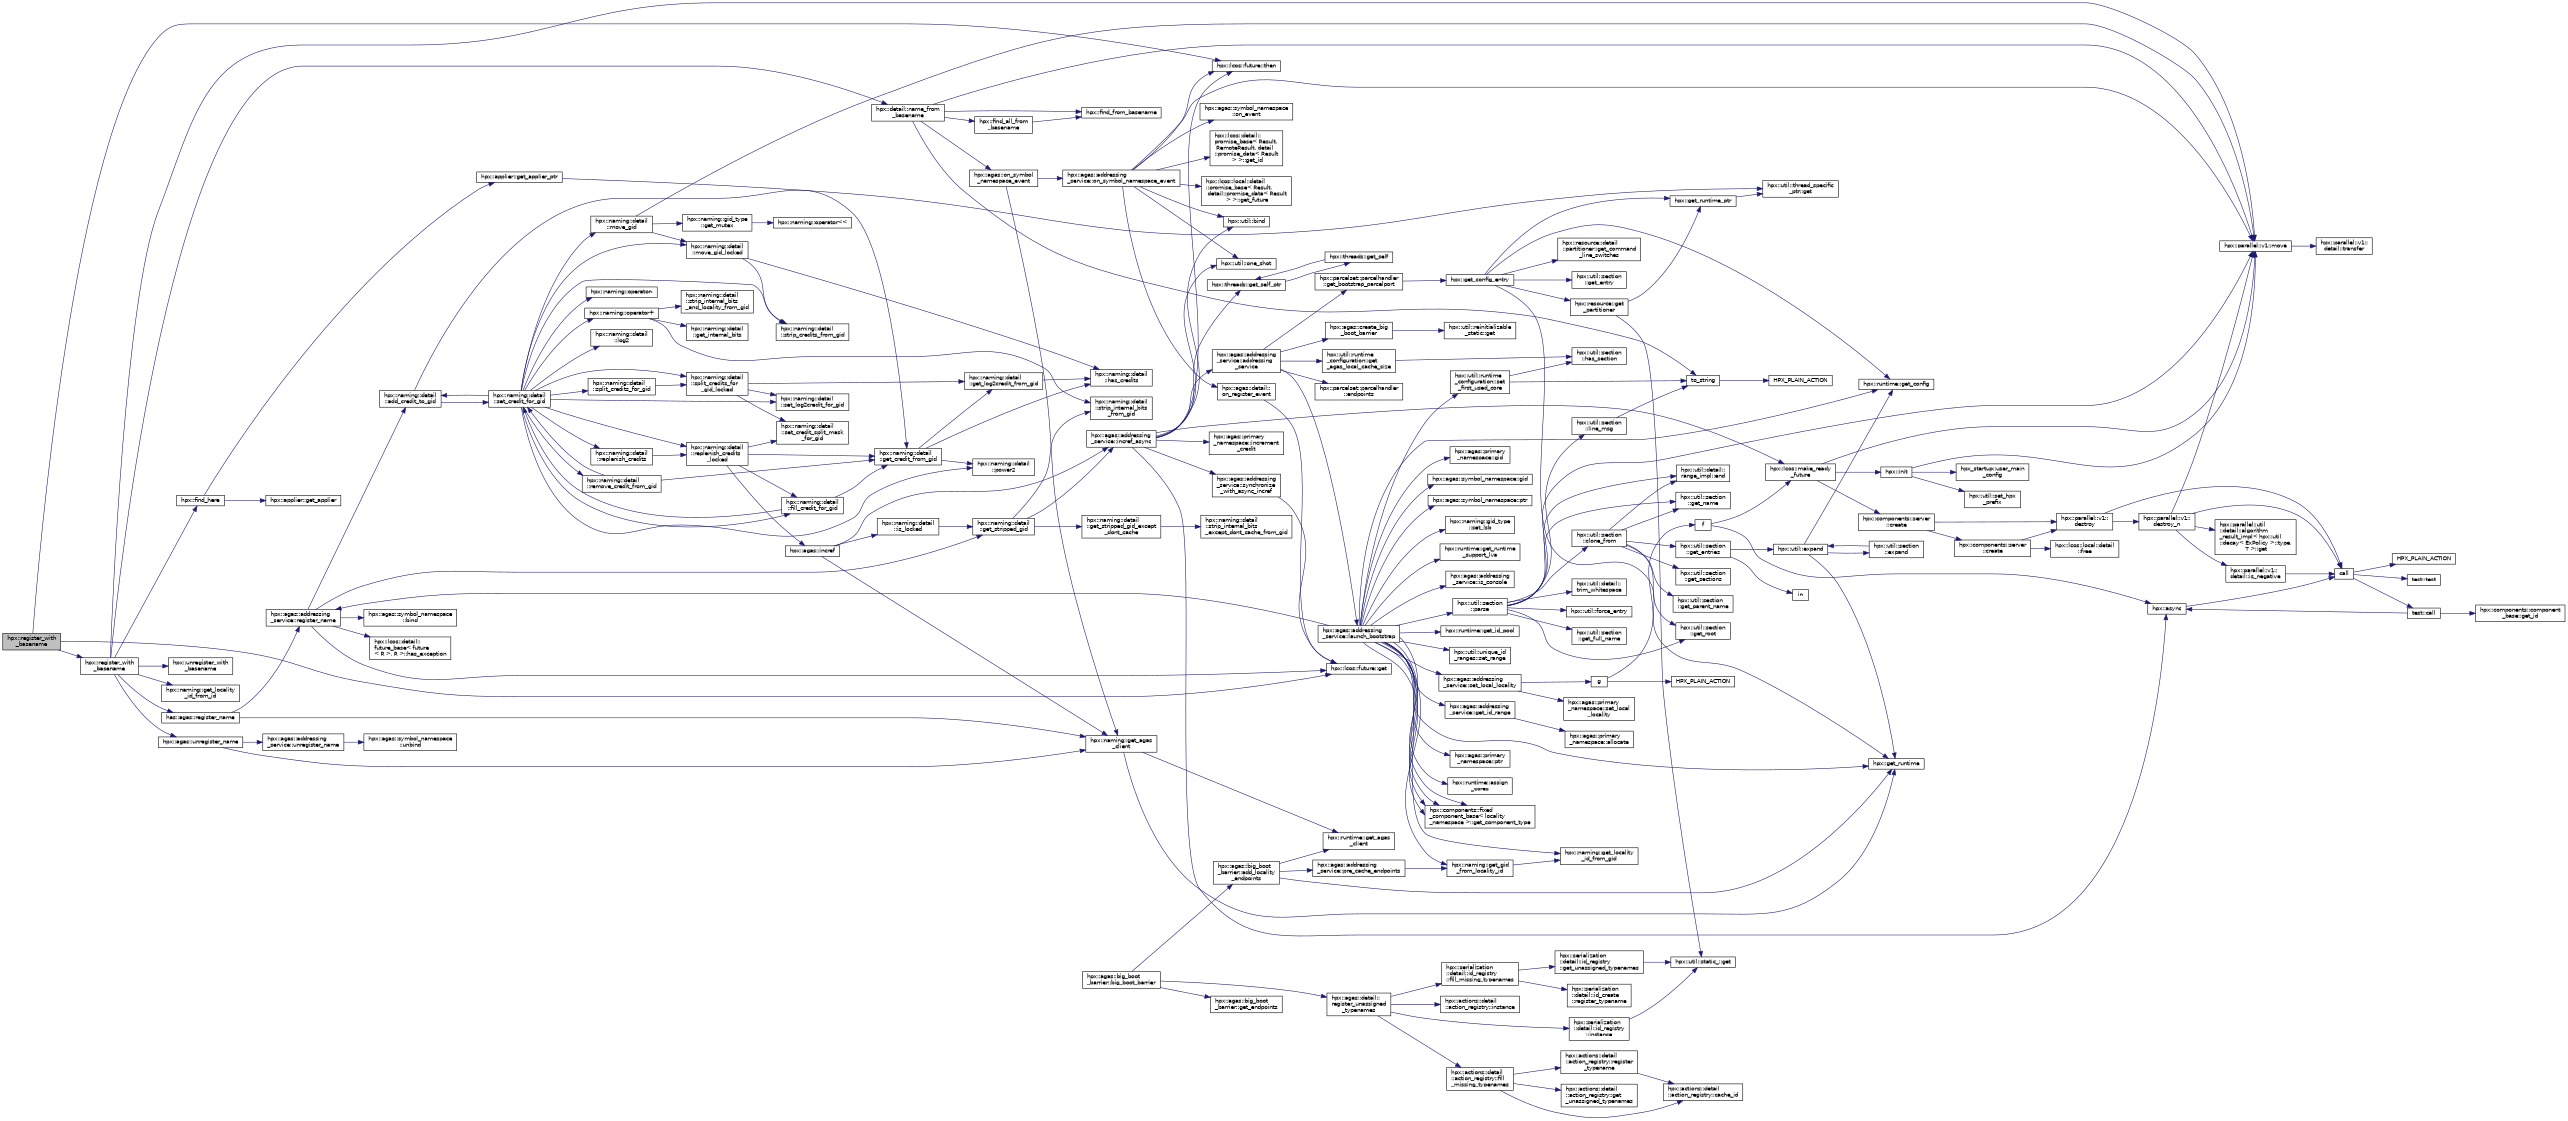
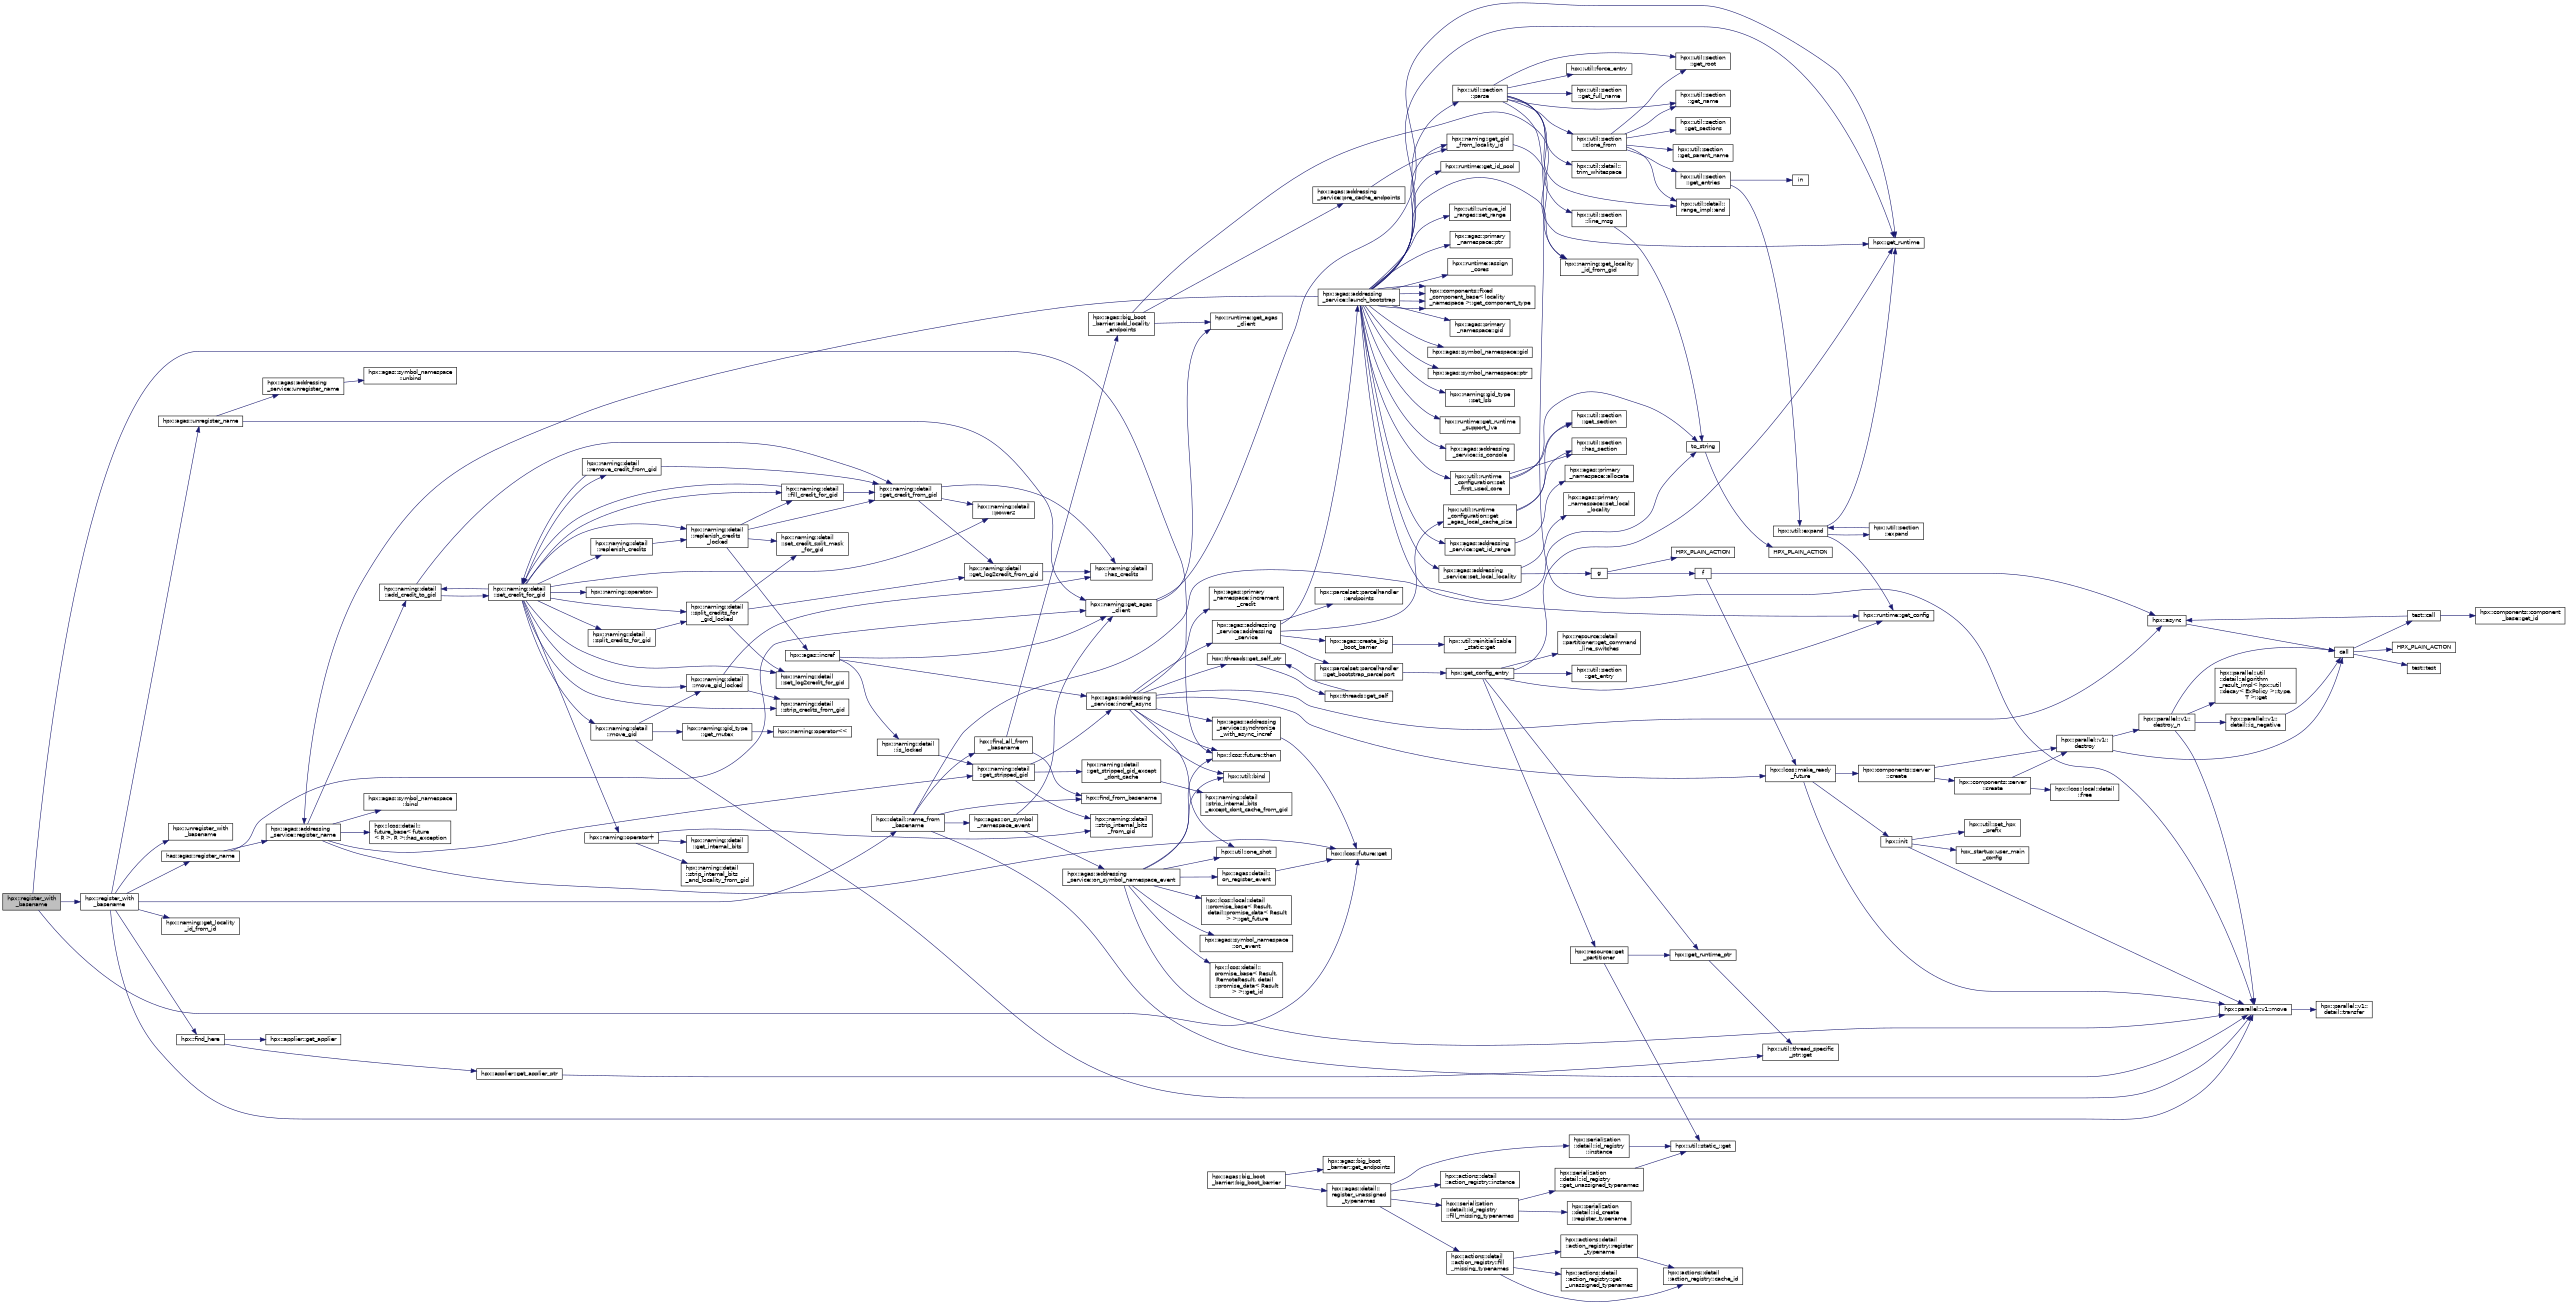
node "hpx::naming::detail ::log2": removed
node "hpx::util::section ::get_section": added
edge "hpx::agas::big_boot _barrier::big_boot_barrier" -> "hpx::agas::big_boot _barrier::add_locality _endpoints": now "hpx::find_all_from _basename" -> "hpx::agas::big_boot _barrier::add_locality _endpoints"
